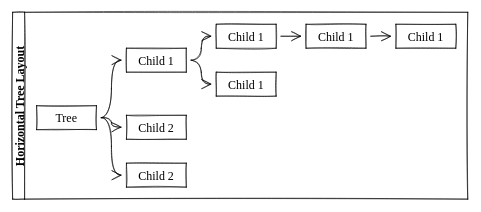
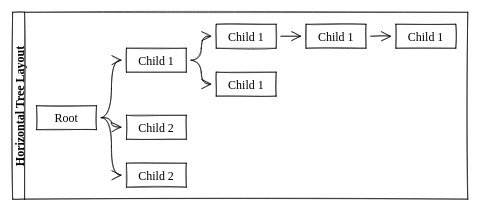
node "Tree": label "Tree" -> "Root"
